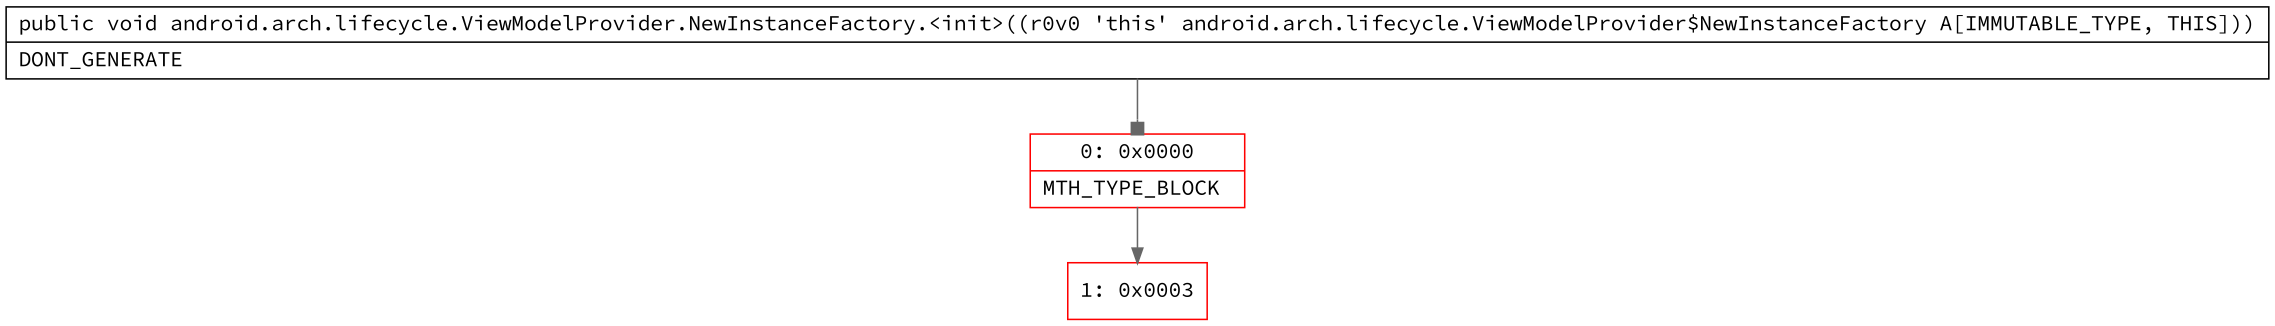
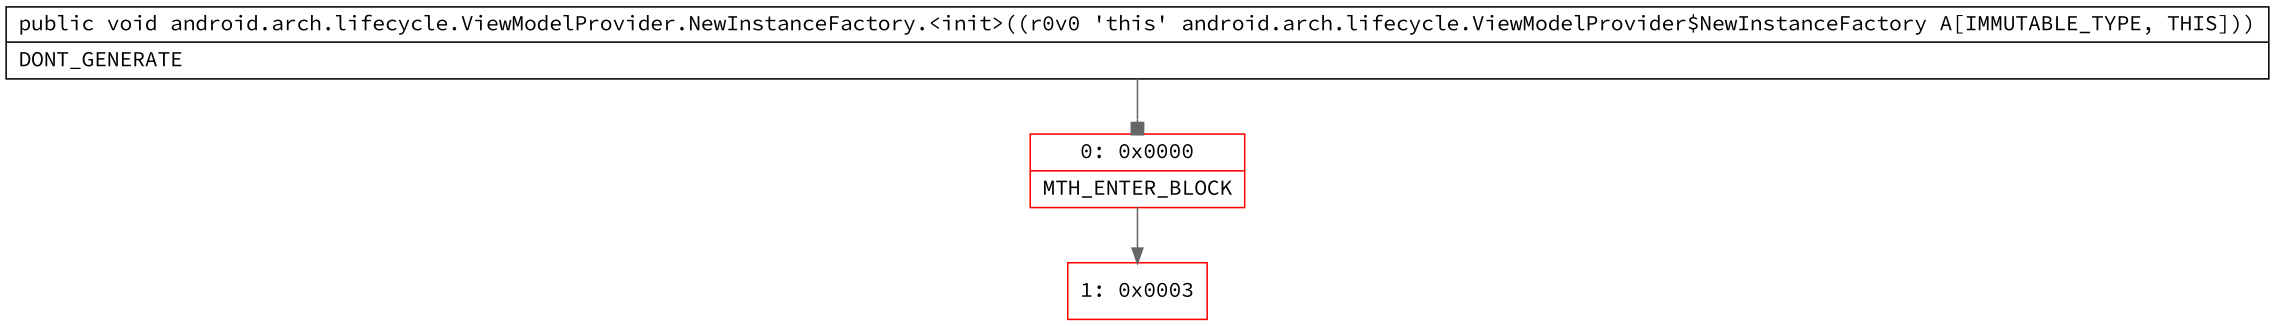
node "0: 0x0000": text "MTH_TYPE_BLOCK" -> "MTH_ENTER_BLOCK"
